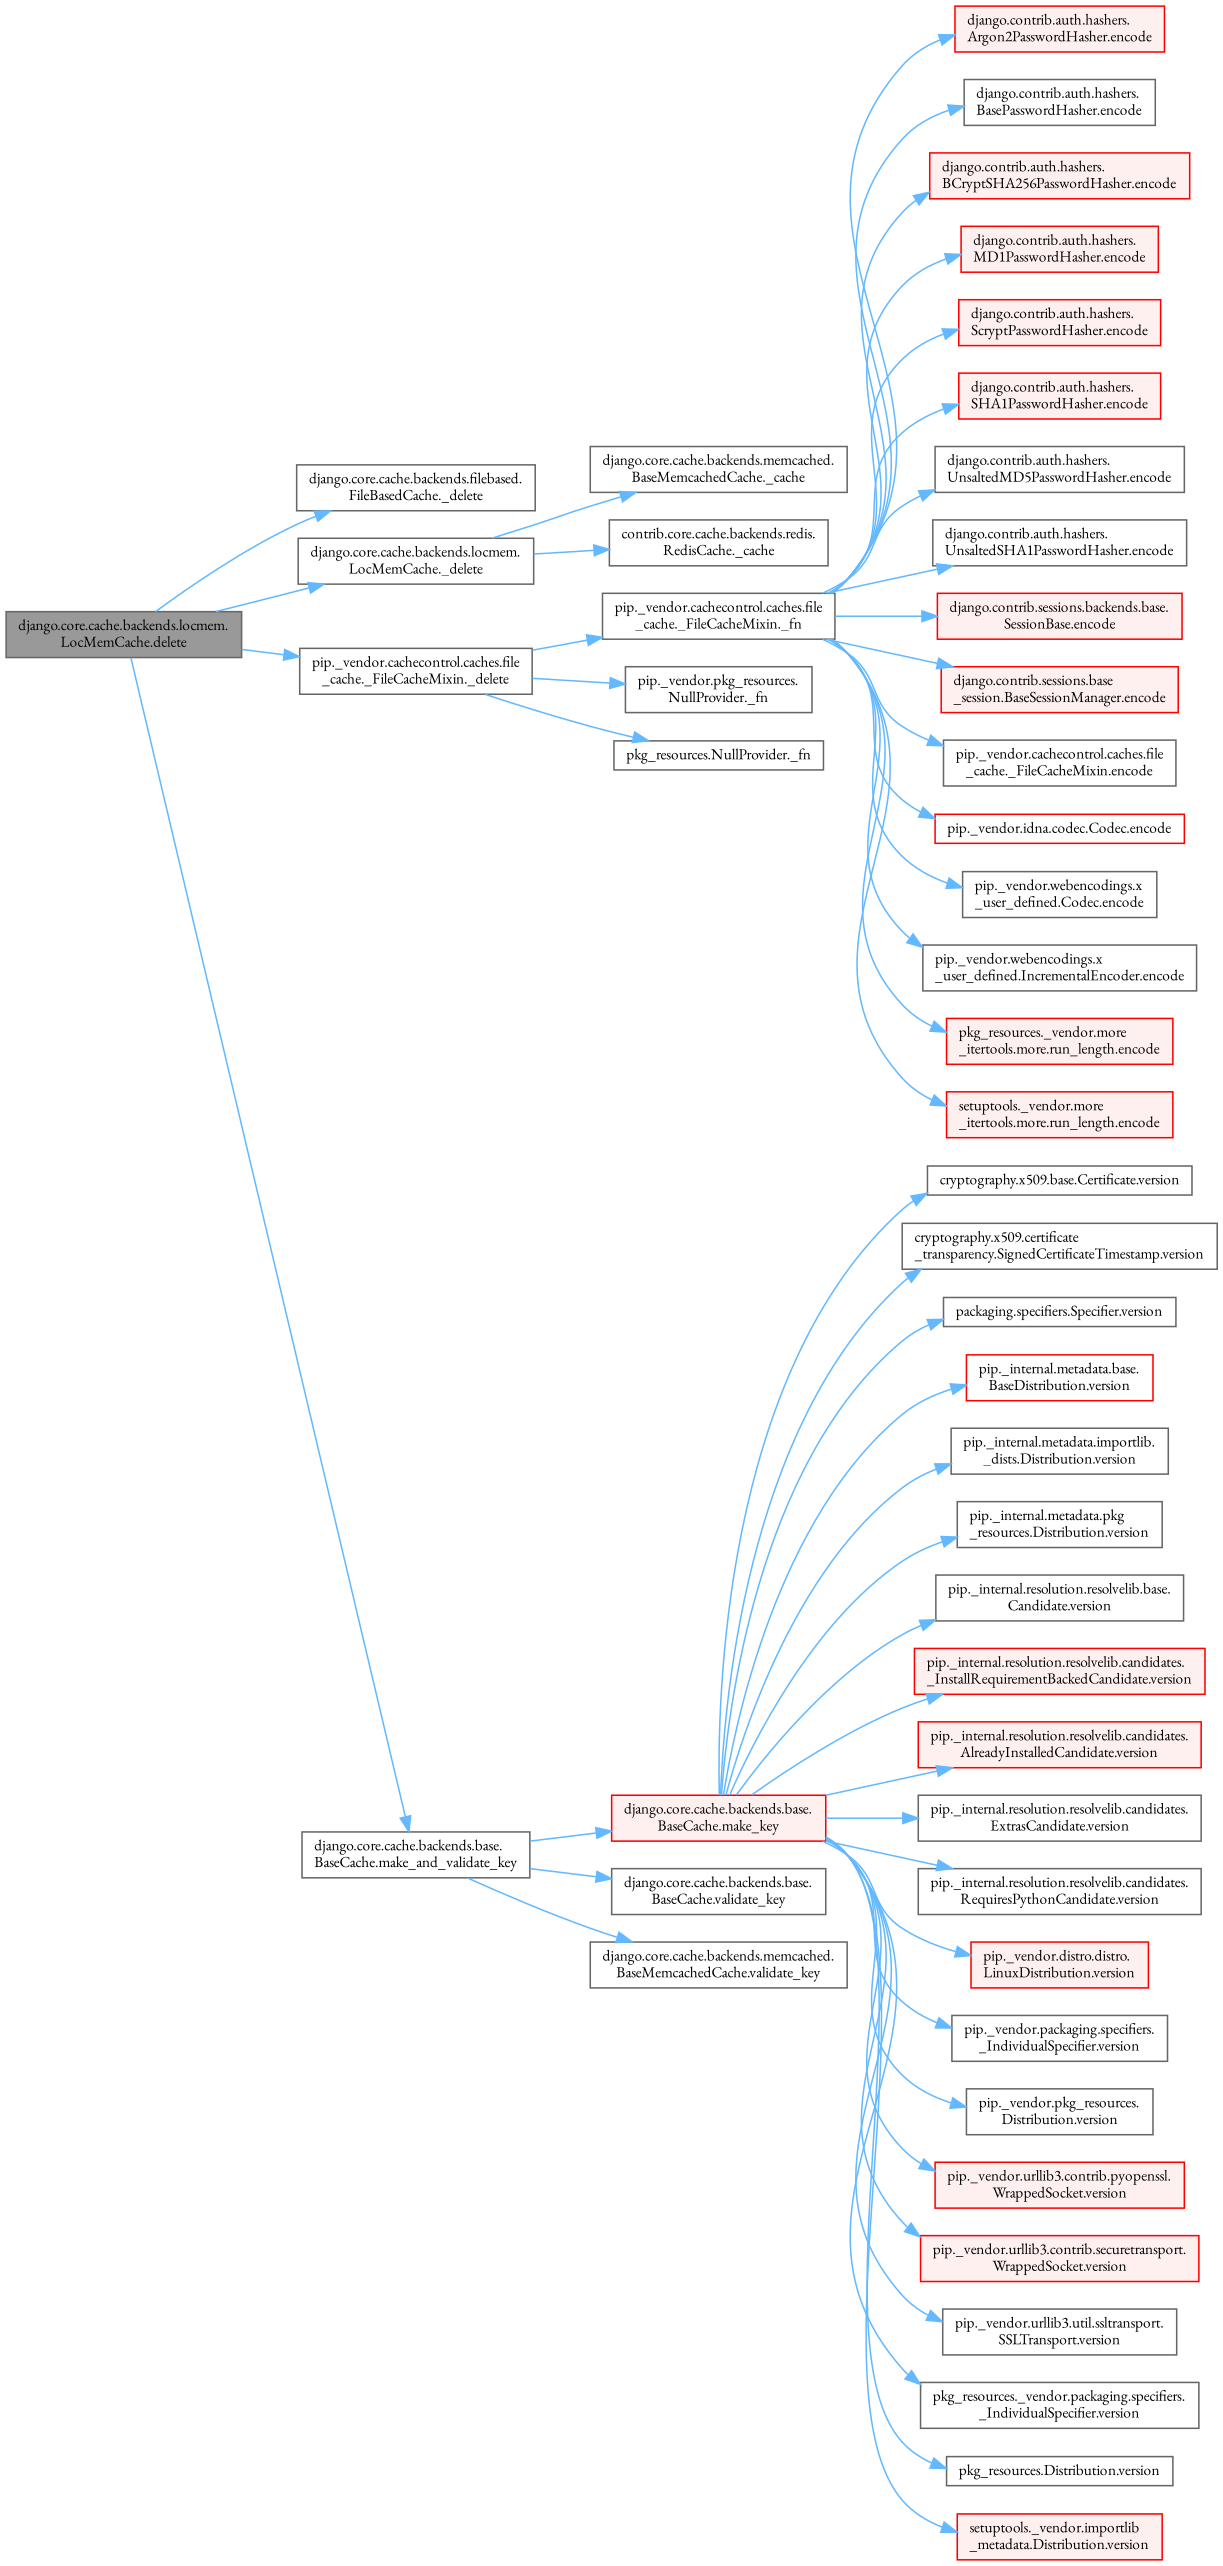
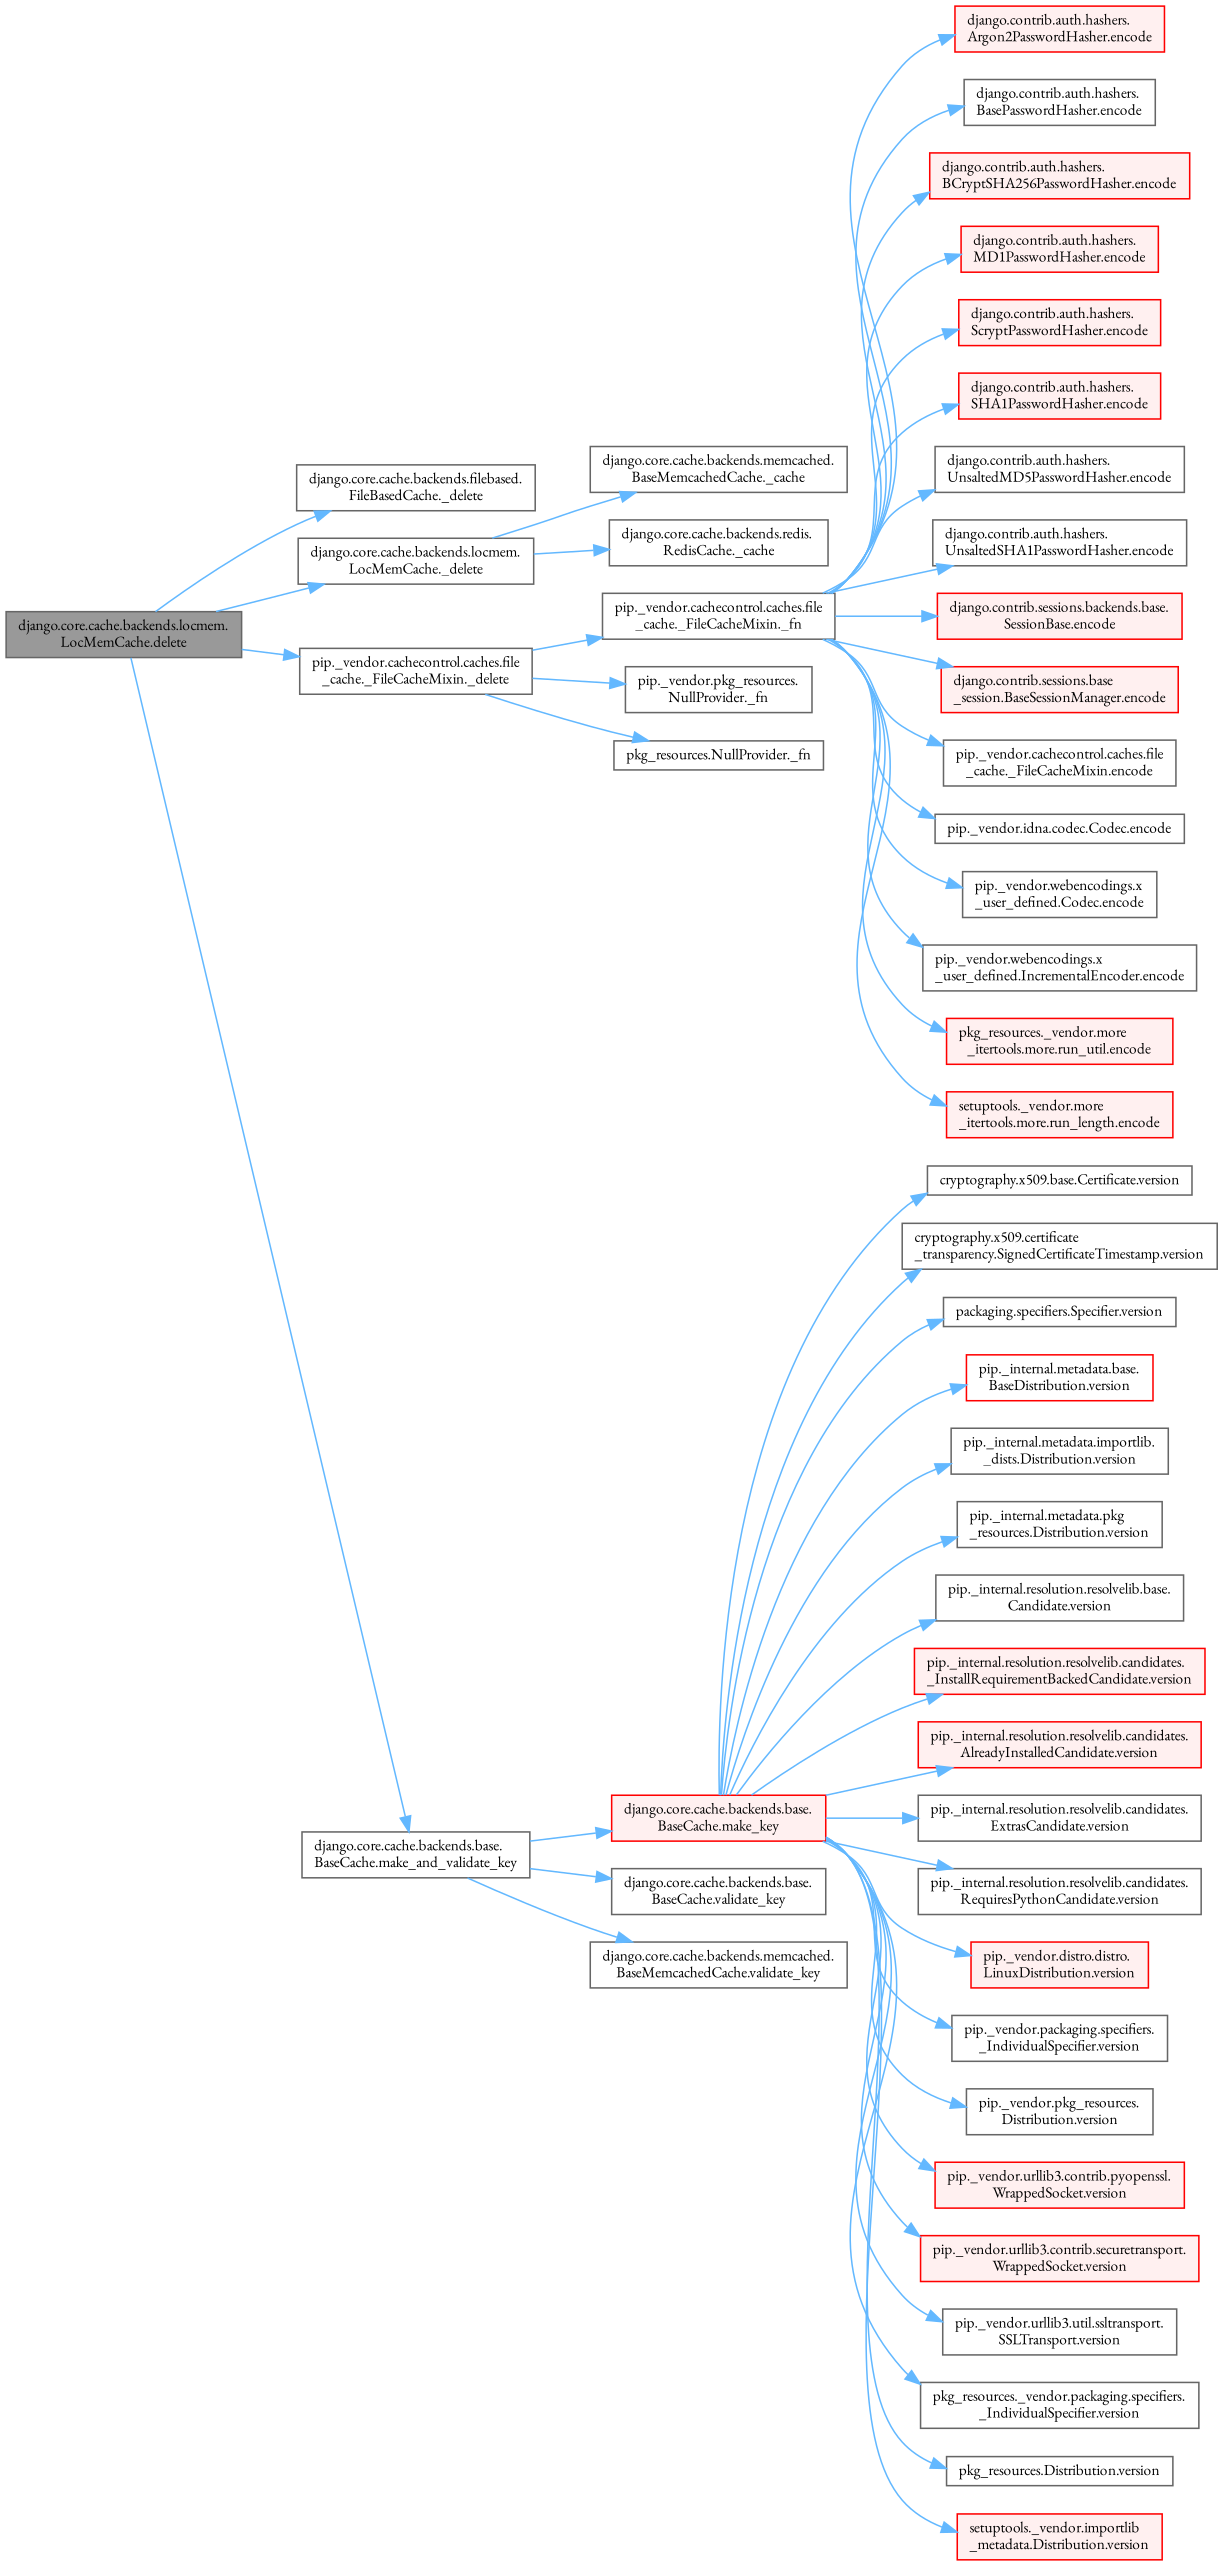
node "contrib.core.cache.backends.redis. RedisCache._cache": label "contrib.core.cache.backends.redis. RedisCache._cache" -> "django.core.cache.backends.redis. RedisCache._cache"
node "pip._vendor.idna.codec.Codec.encode": color red -> grey40
node "pkg_resources._vendor.more _itertools.more.run_length.encode": label "pkg_resources._vendor.more _itertools.more.run_length.encode" -> "pkg_resources._vendor.more _itertools.more.run_util.encode"
